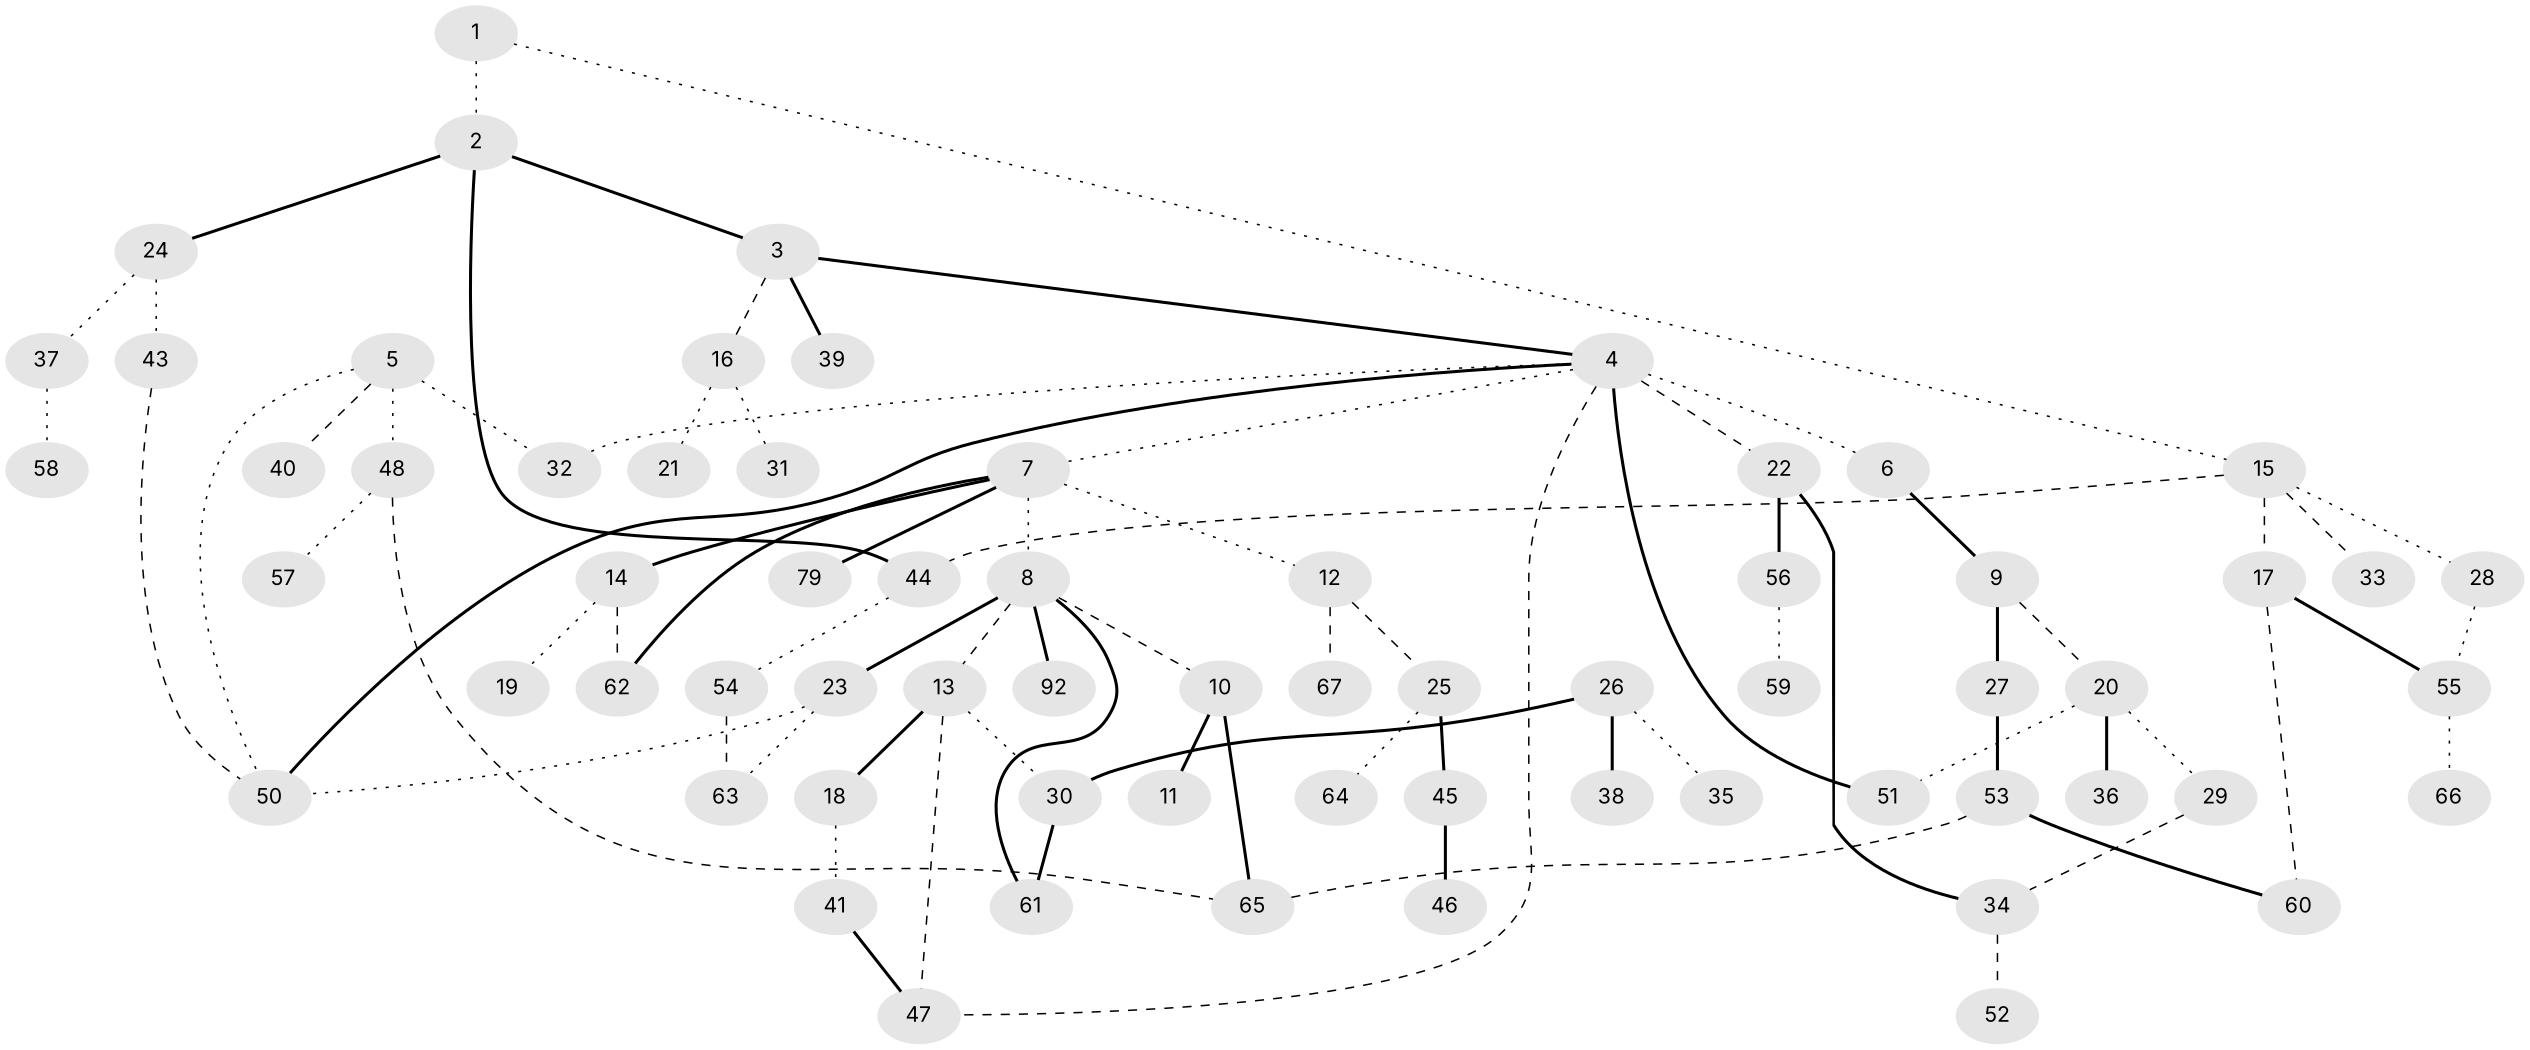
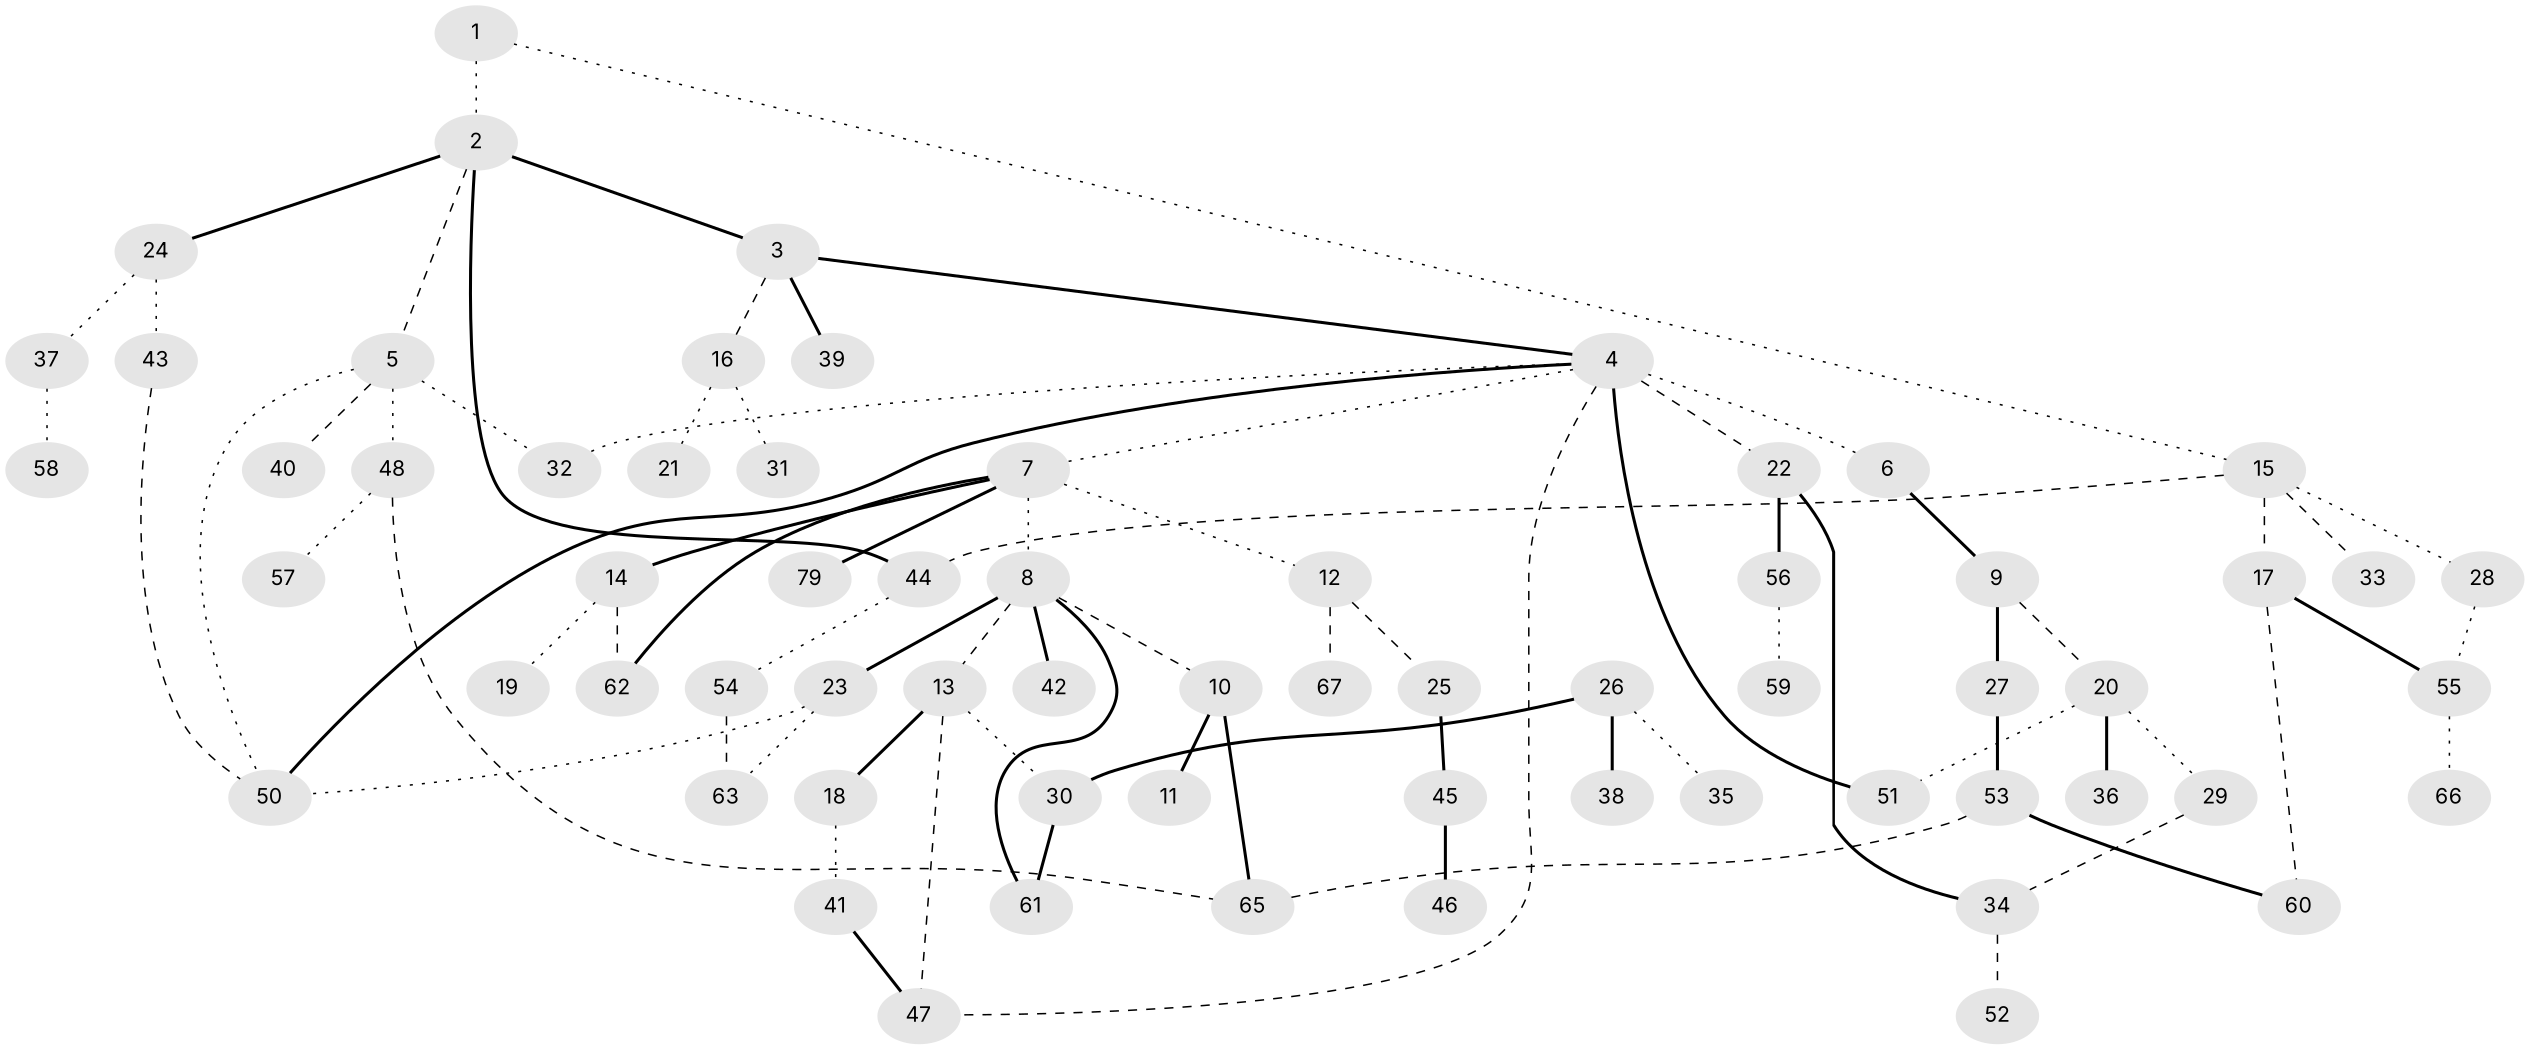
edge "2" -- "5": added
node "92": label "92" -> "42"
node "64": removed
